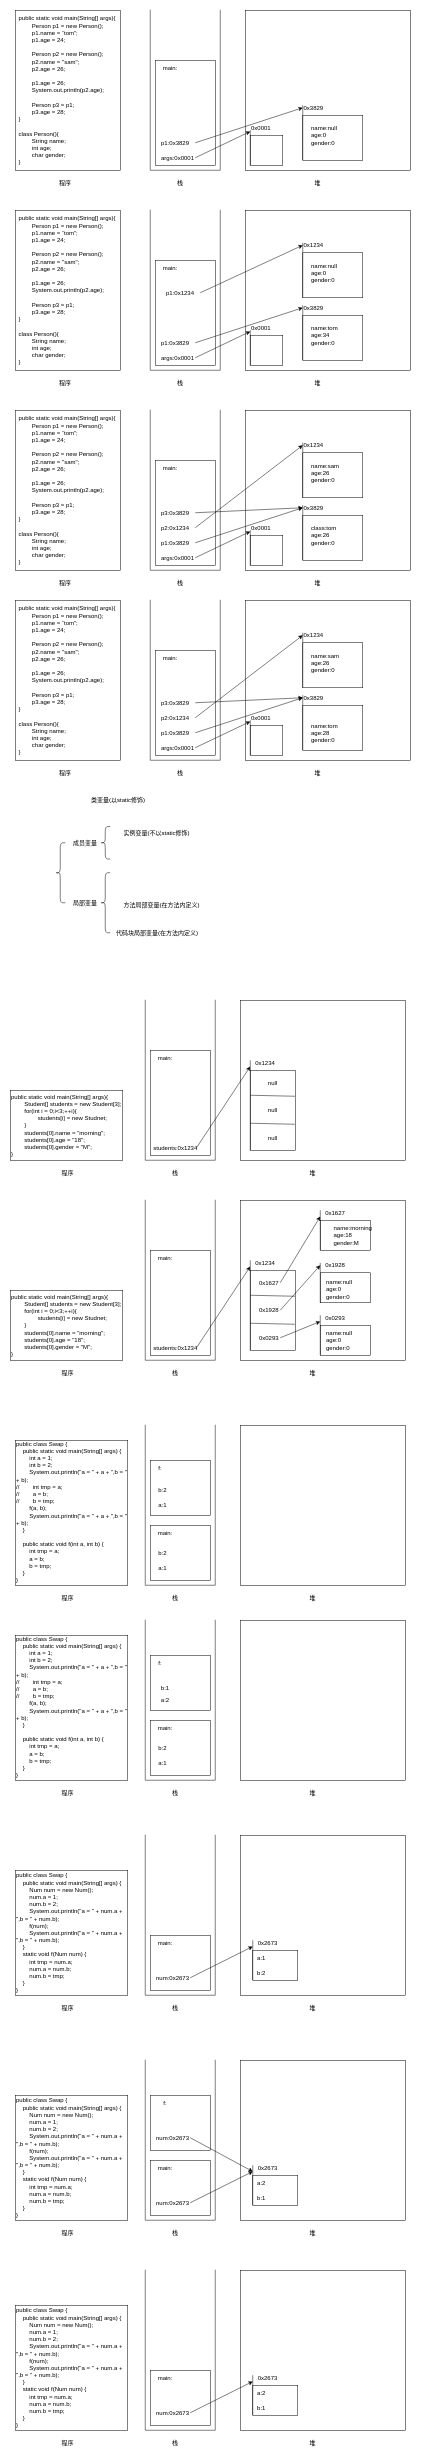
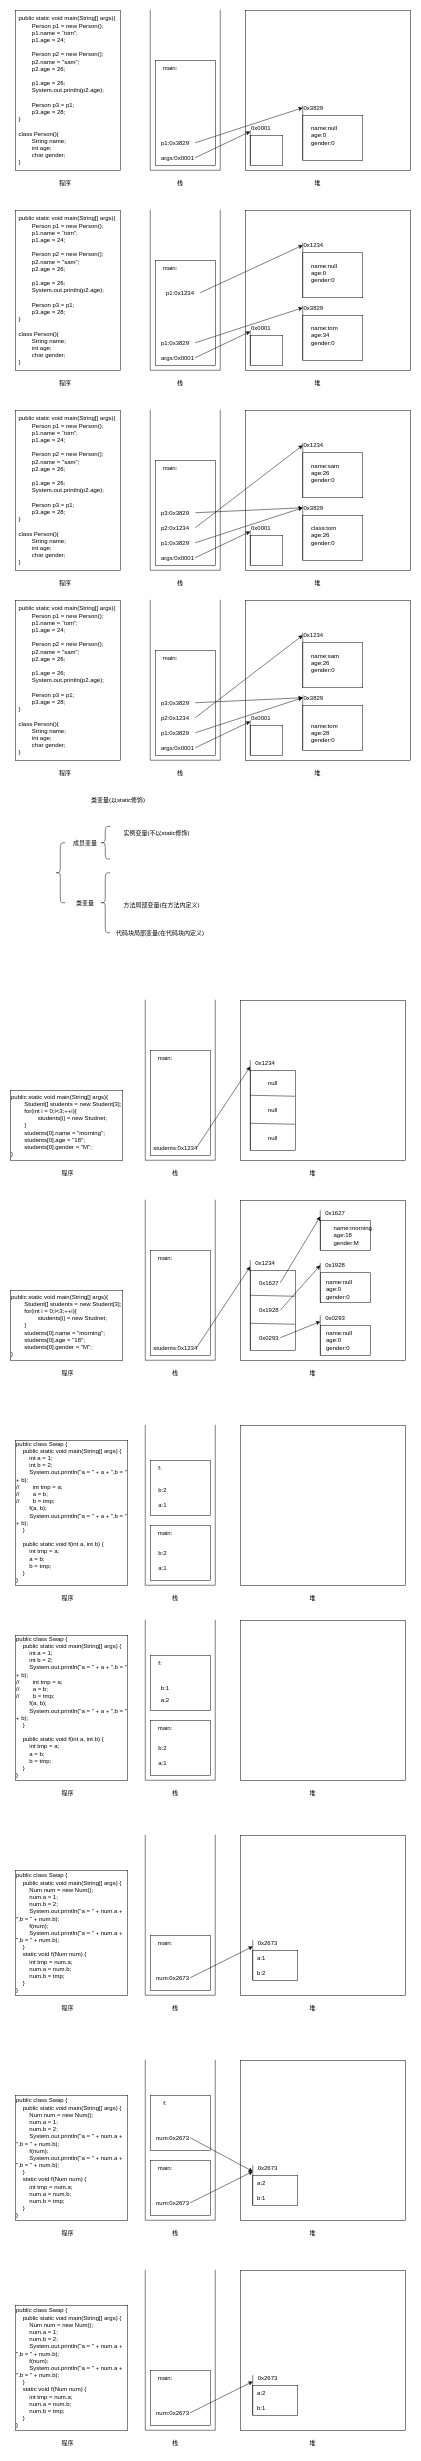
node "局部变量": label "局部变量" -> "类变量"
node "代码块局部变量(在方法内定义)": label "代码块局部变量(在方法内定义)" -> "代码块局部变量(在代码块内定义)"
